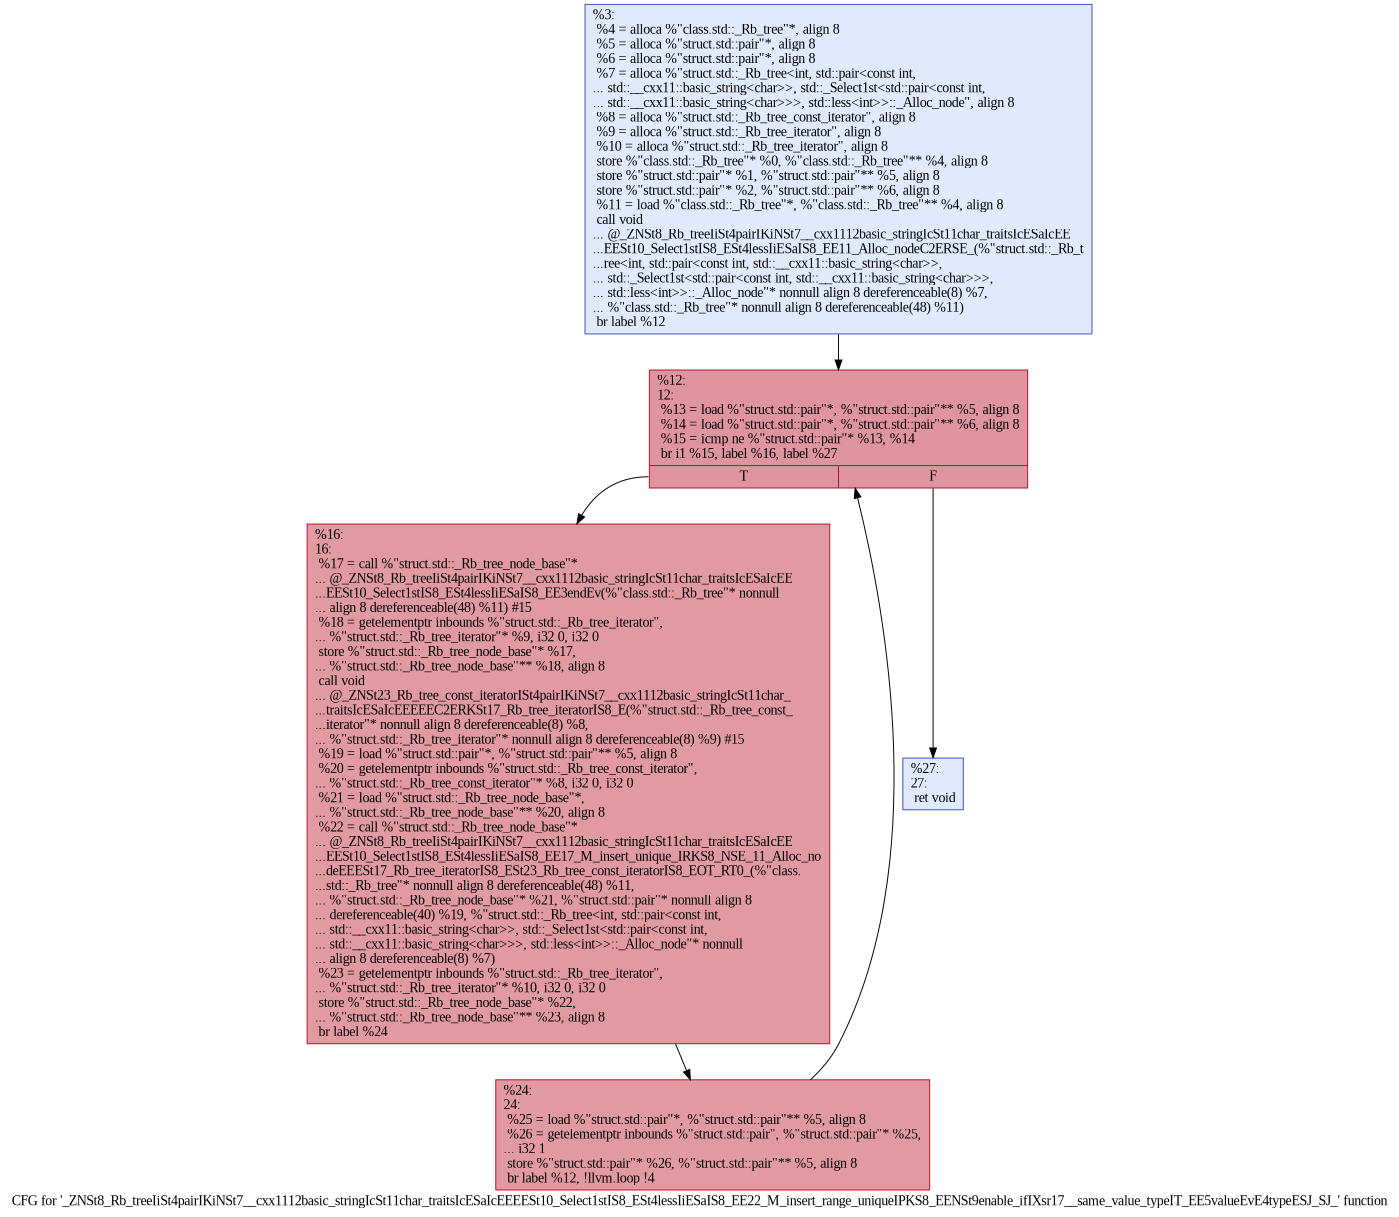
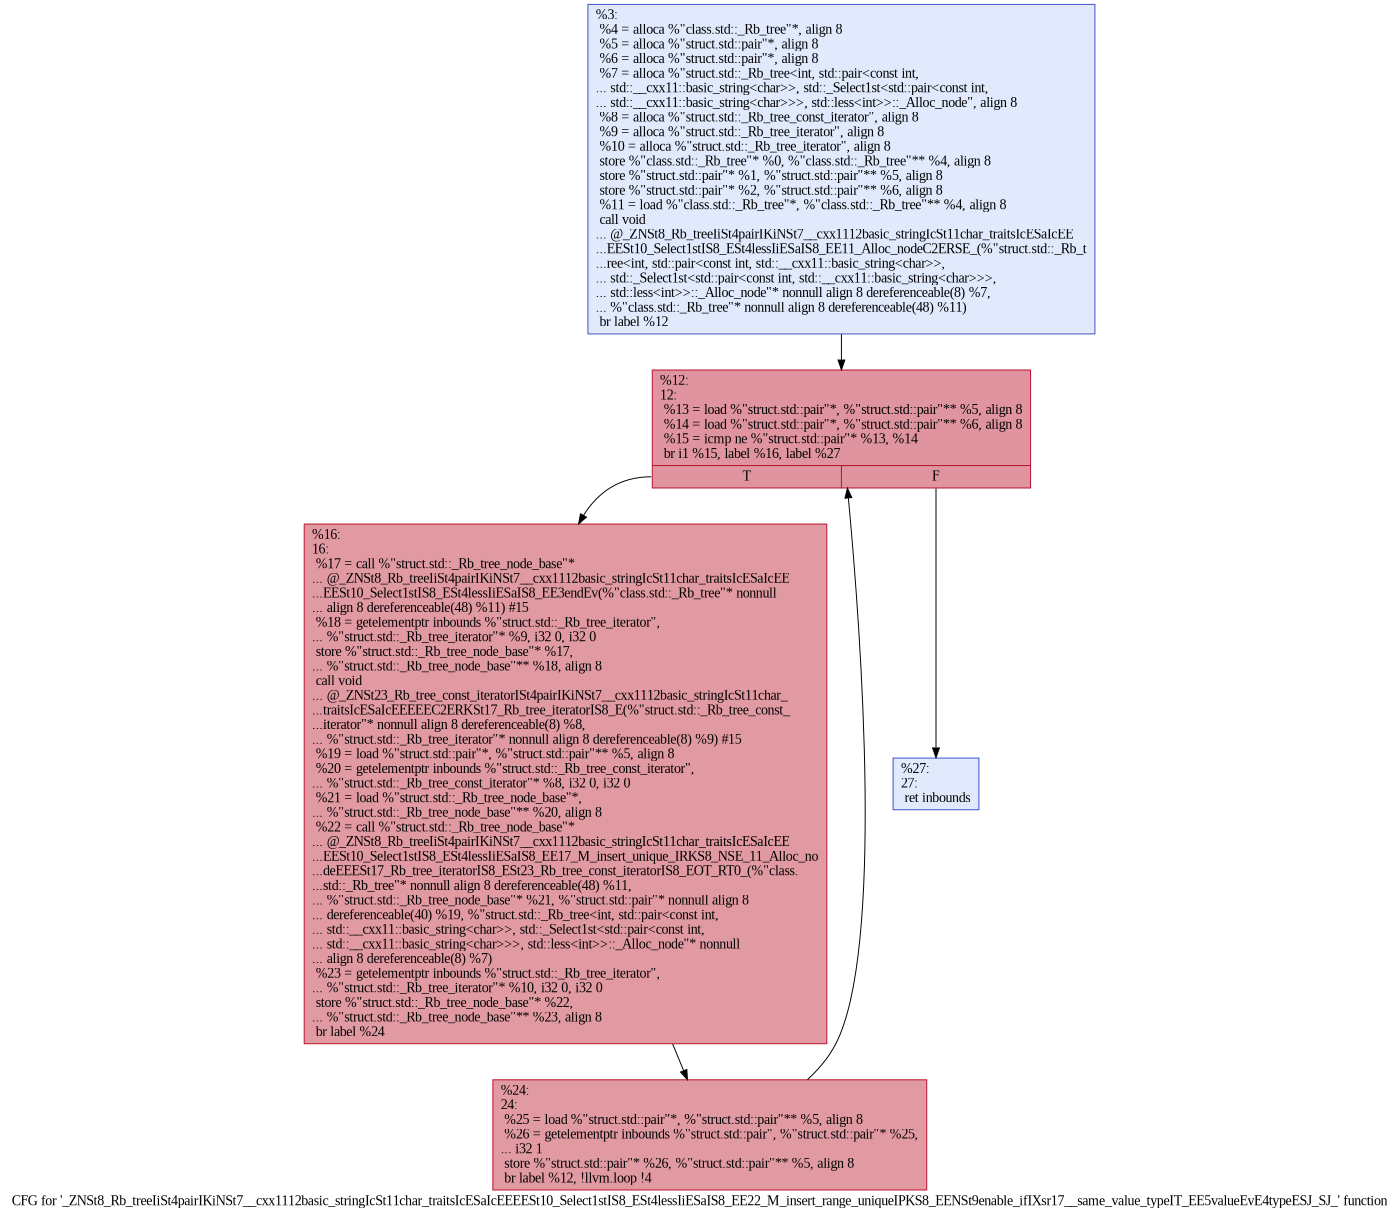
node "%27:": text "ret void" -> "ret inbounds"
